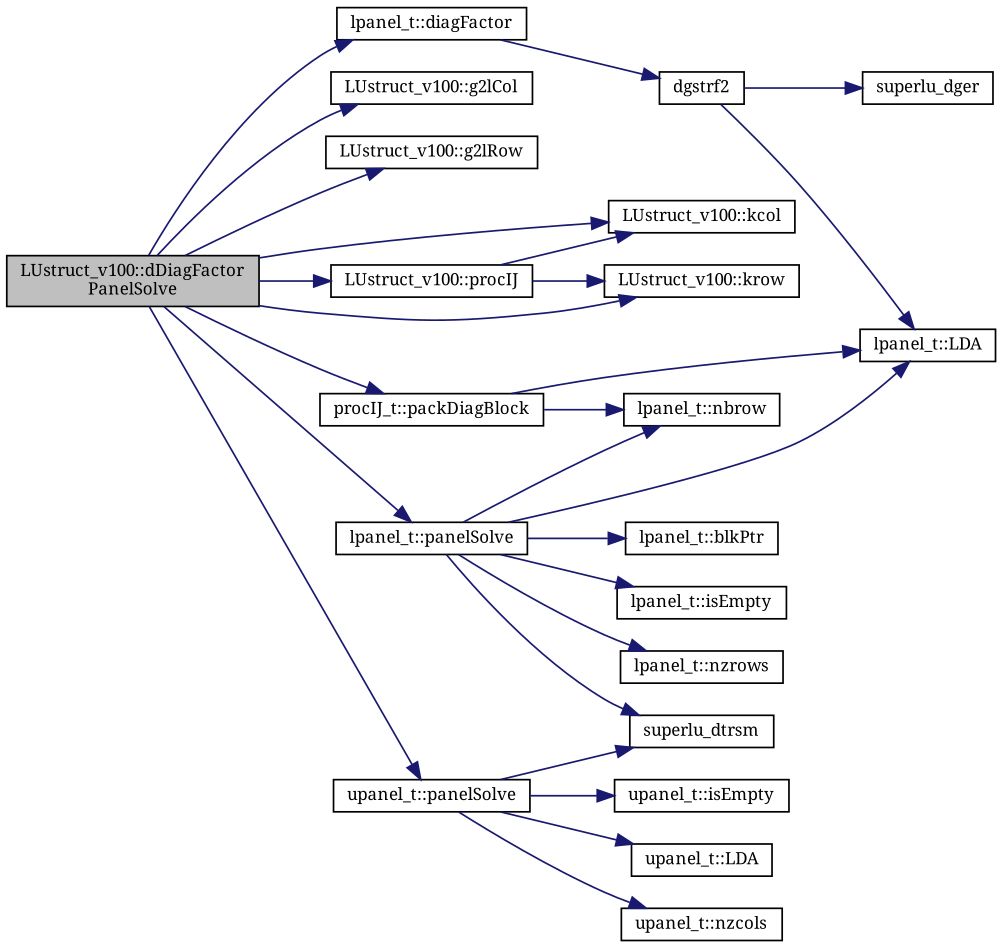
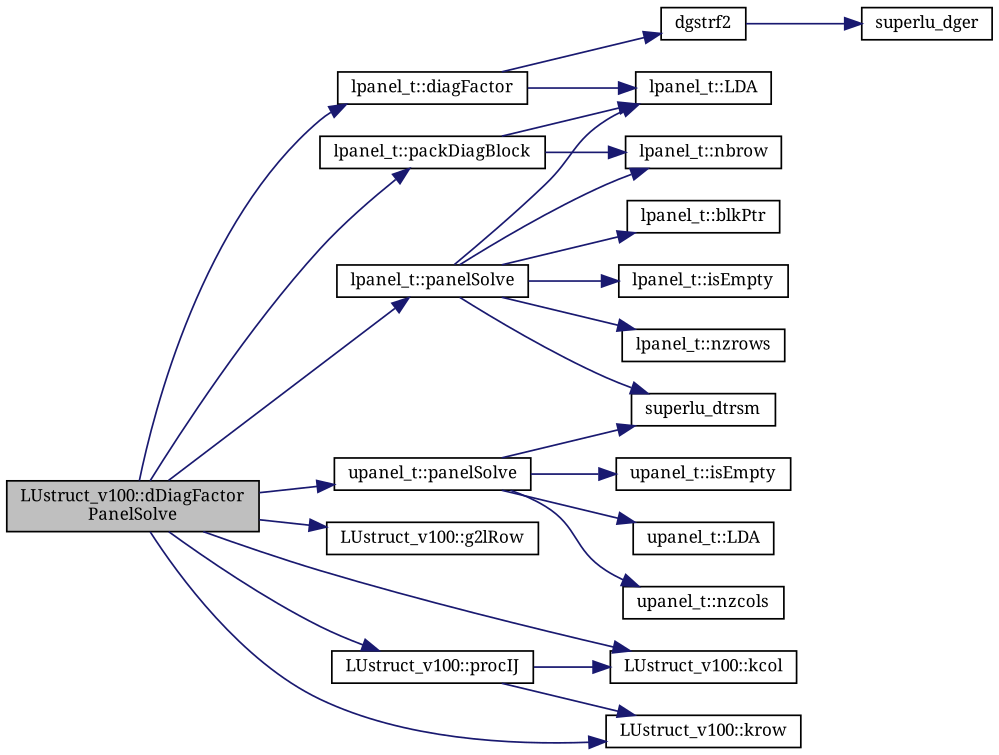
node "LUstruct_v100::g2lCol": removed
edge "dgstrf2" -> "lpanel_t::LDA": now "lpanel_t::diagFactor" -> "lpanel_t::LDA"
node "procIJ_t::packDiagBlock": label "procIJ_t::packDiagBlock" -> "lpanel_t::packDiagBlock"
